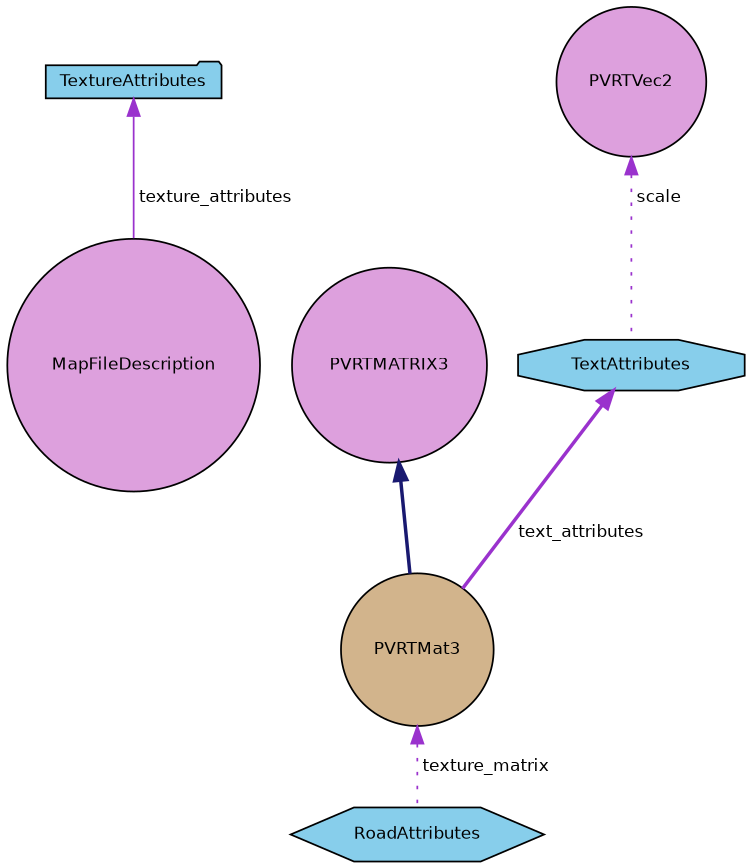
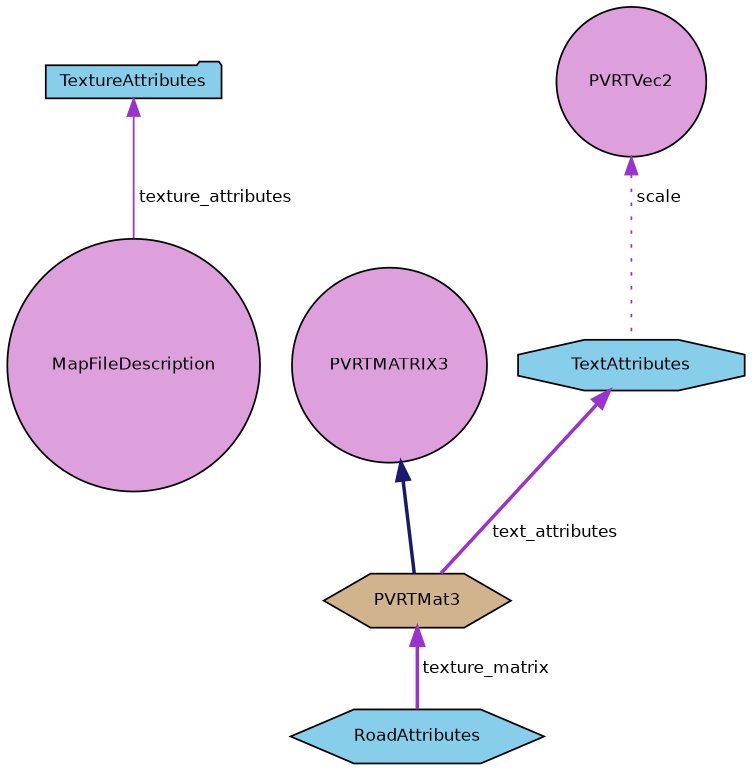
node "PVRTMat3": shape circle -> hexagon
edge "RoadAttributes" -> "PVRTMat3": style dotted -> bold
